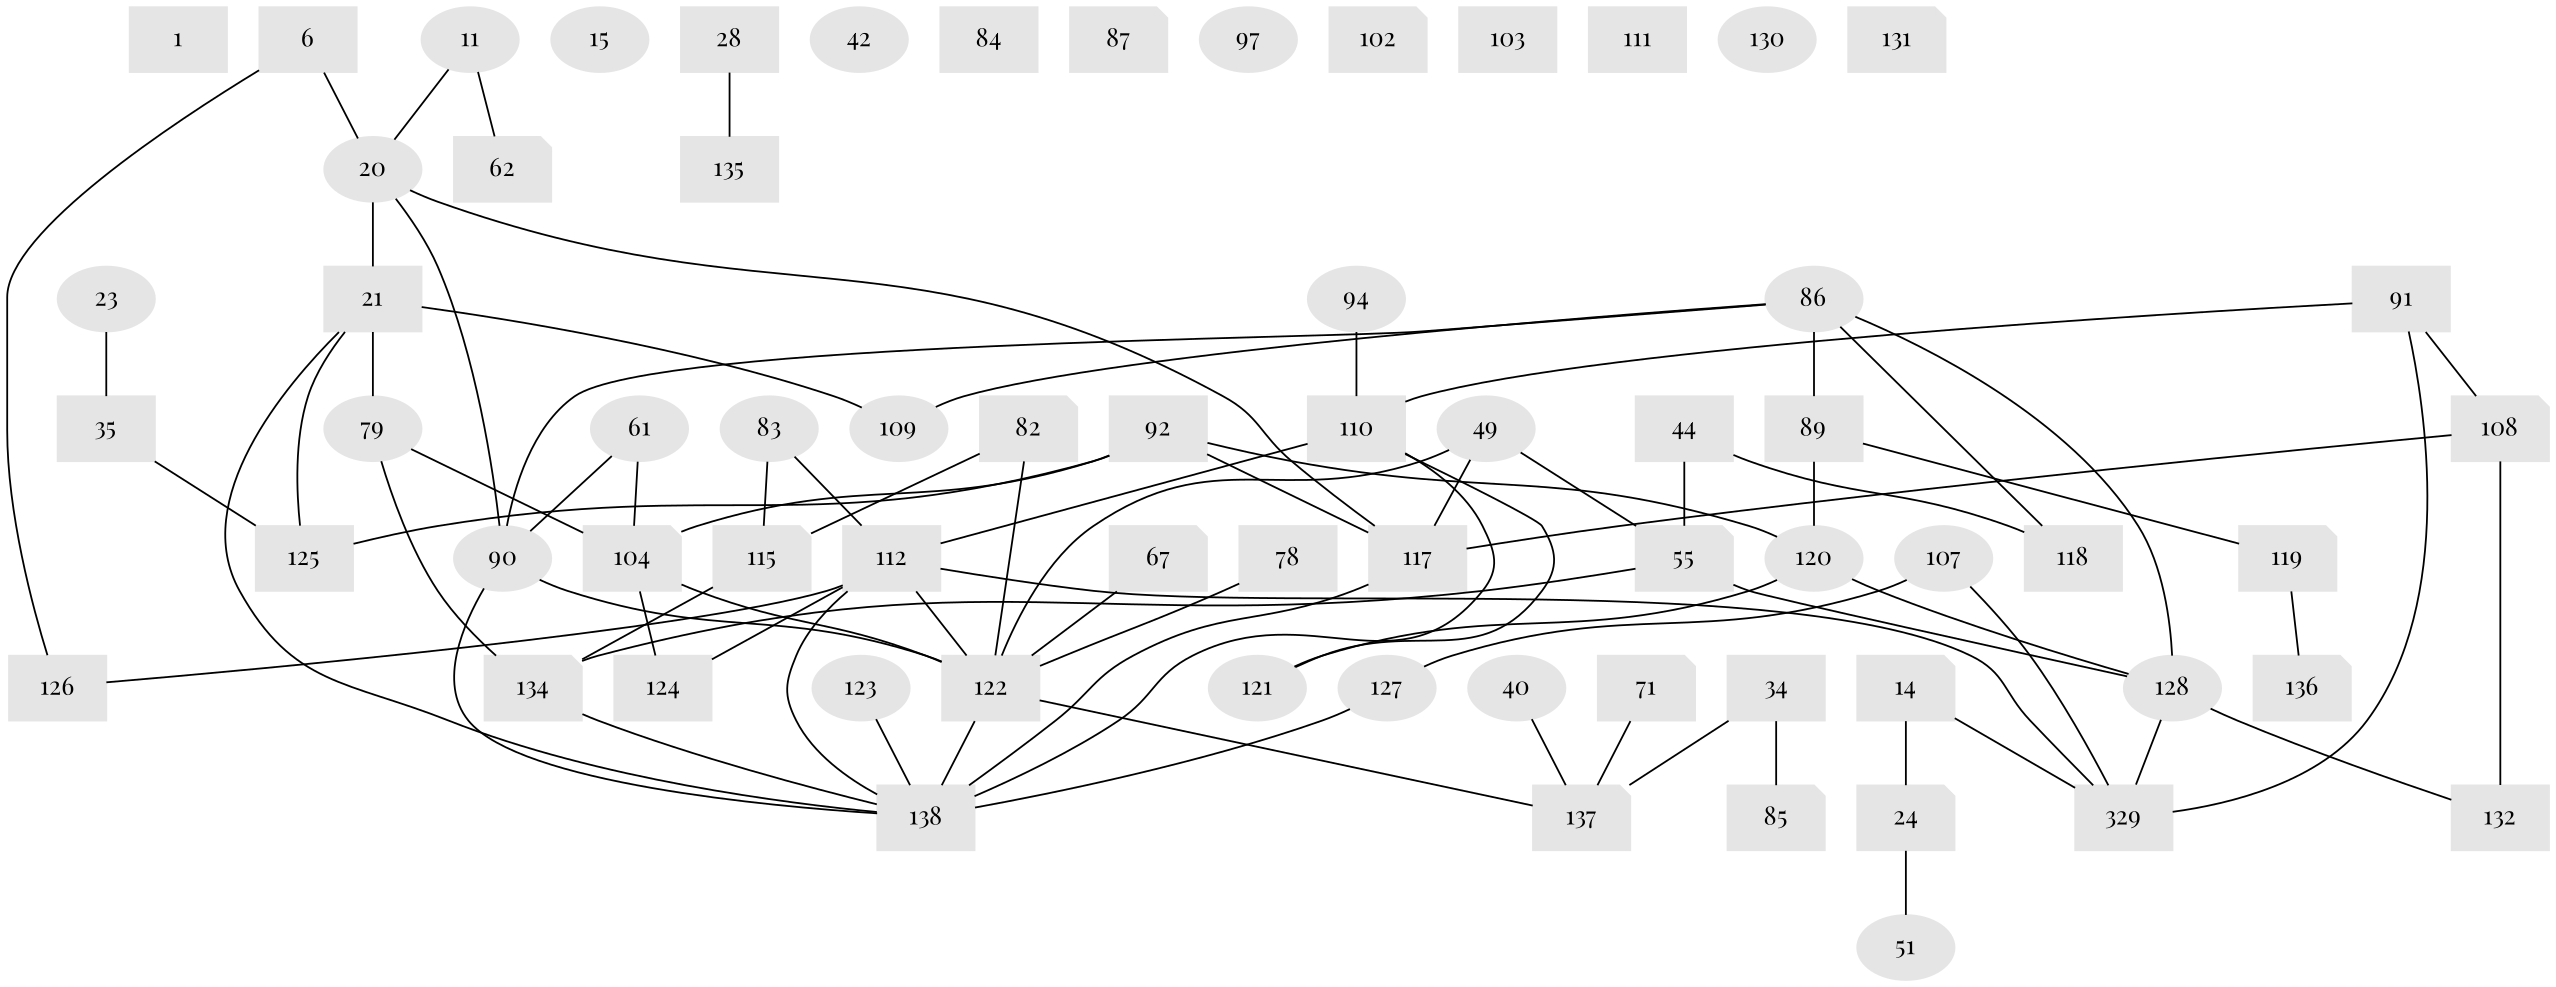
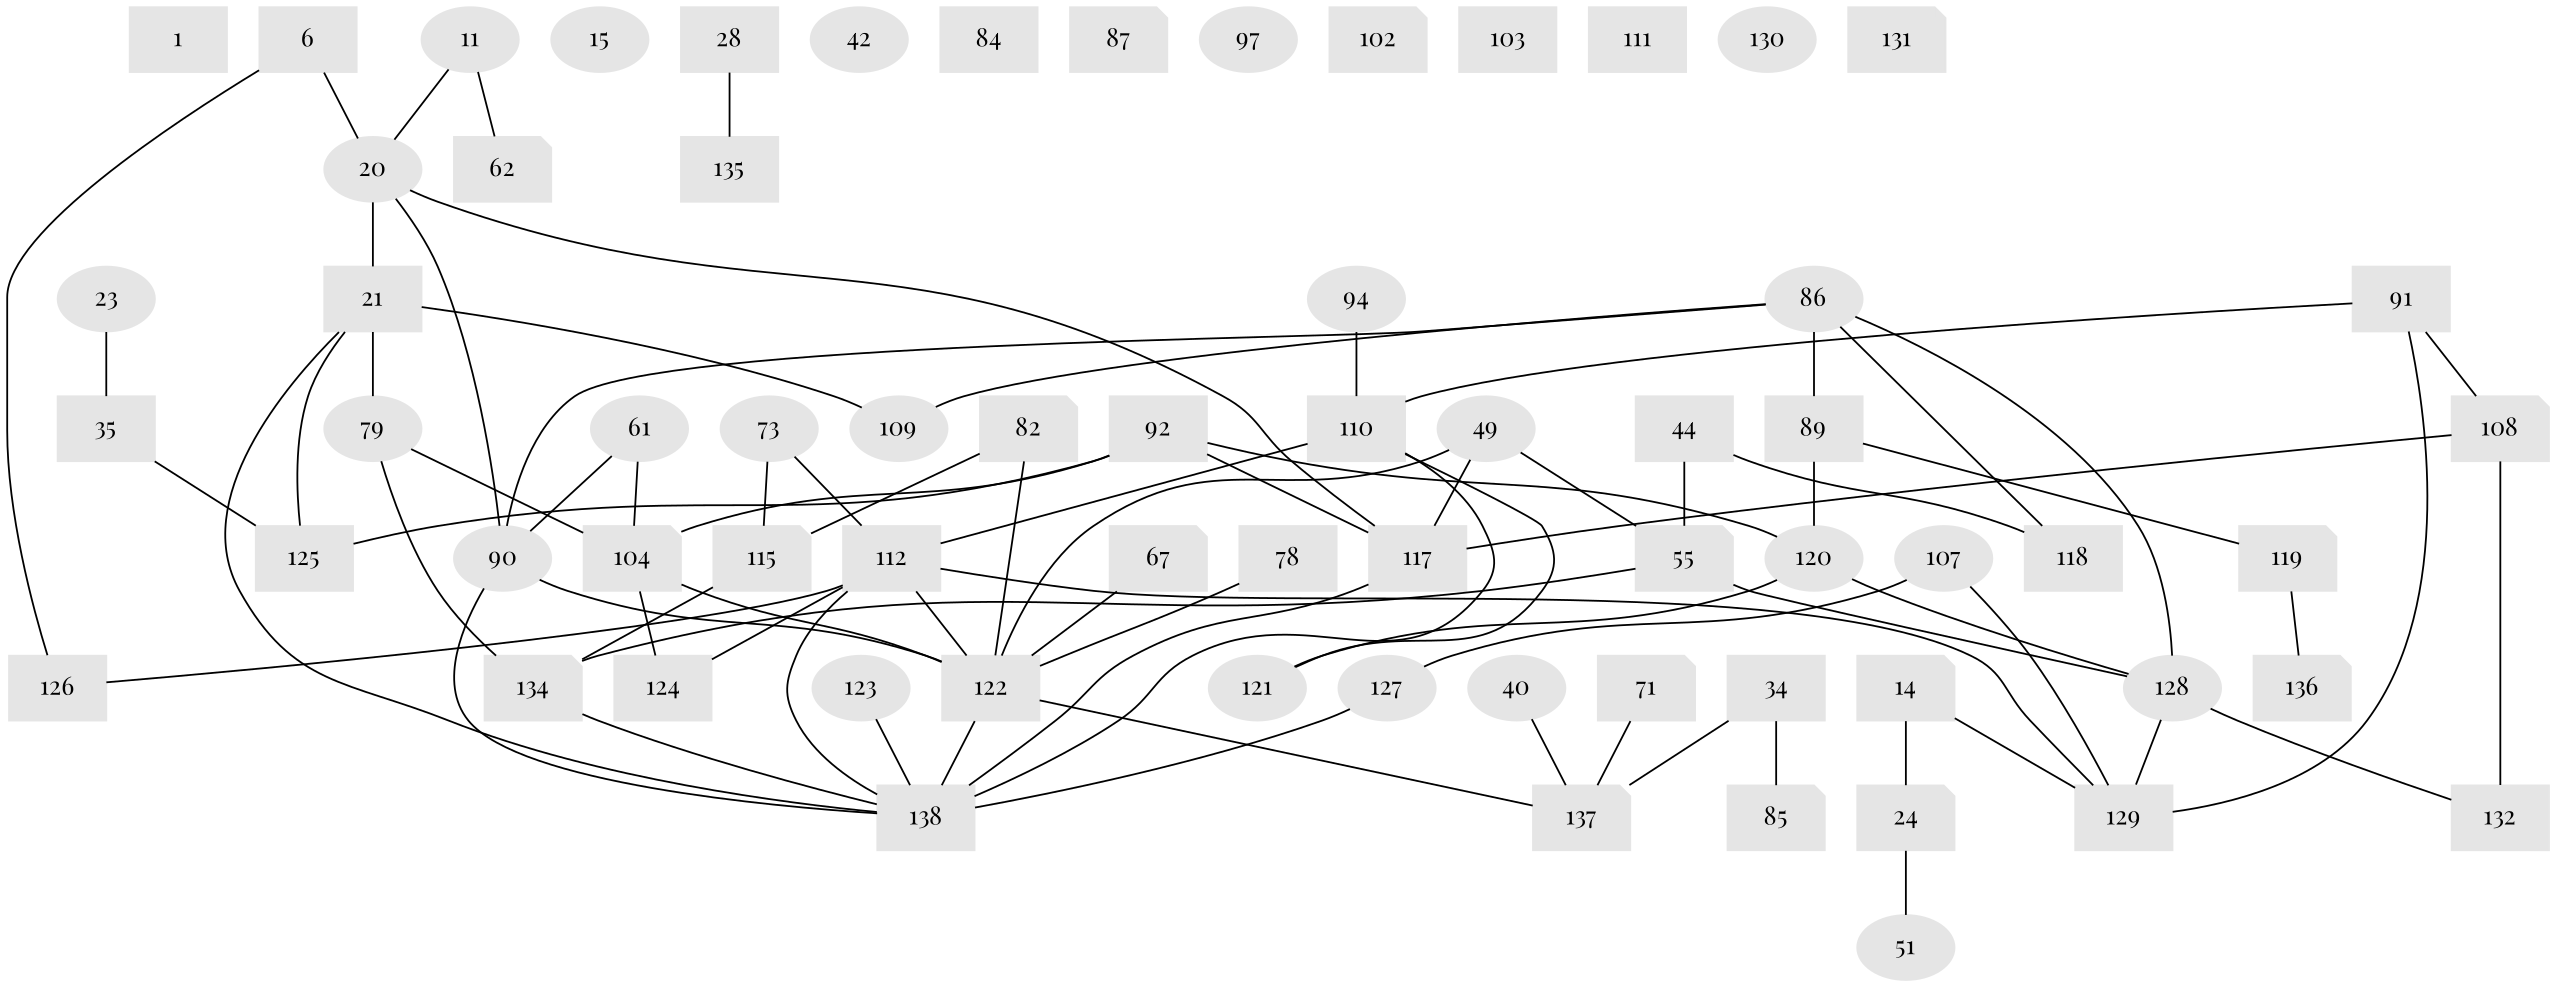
node "83": label "83" -> "73"
node "329": label "329" -> "129"
